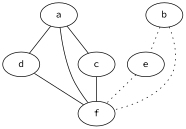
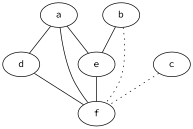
edge "a" -- "c": now "a" -- "e"
edge "b" -- "e": style dotted -> solid
edge "c" -- "f": style solid -> dotted
edge "e" -- "f": style dotted -> solid
